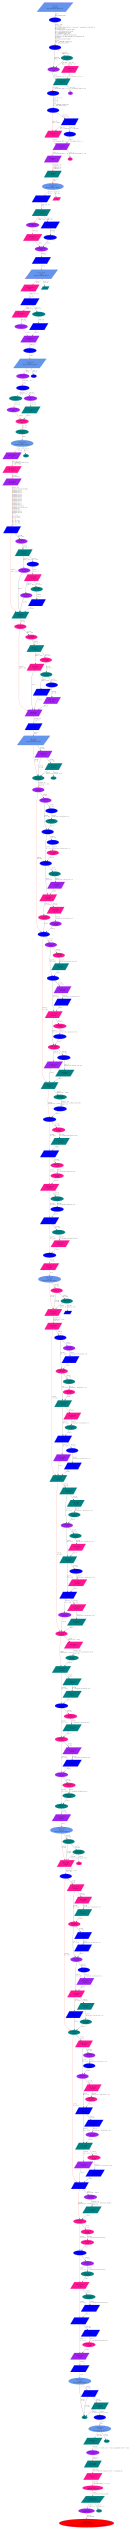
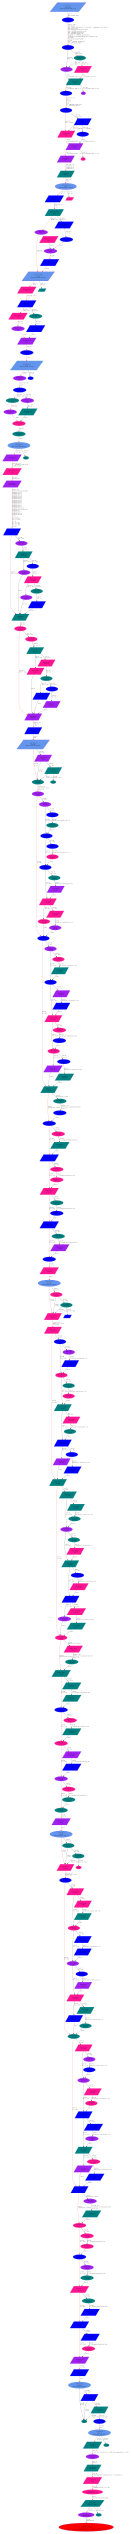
edge "3342 @ N171 main" -> "3343 @ N173 main": now "3342 @ N171 main" -> "3350 @ N165 main AbstractionState: ABS100"
node "3473 @ N63 mp_add": shape ellipse -> parallelogram
node "3568 @ N120 mp_add": fillcolor deeppink -> purple
